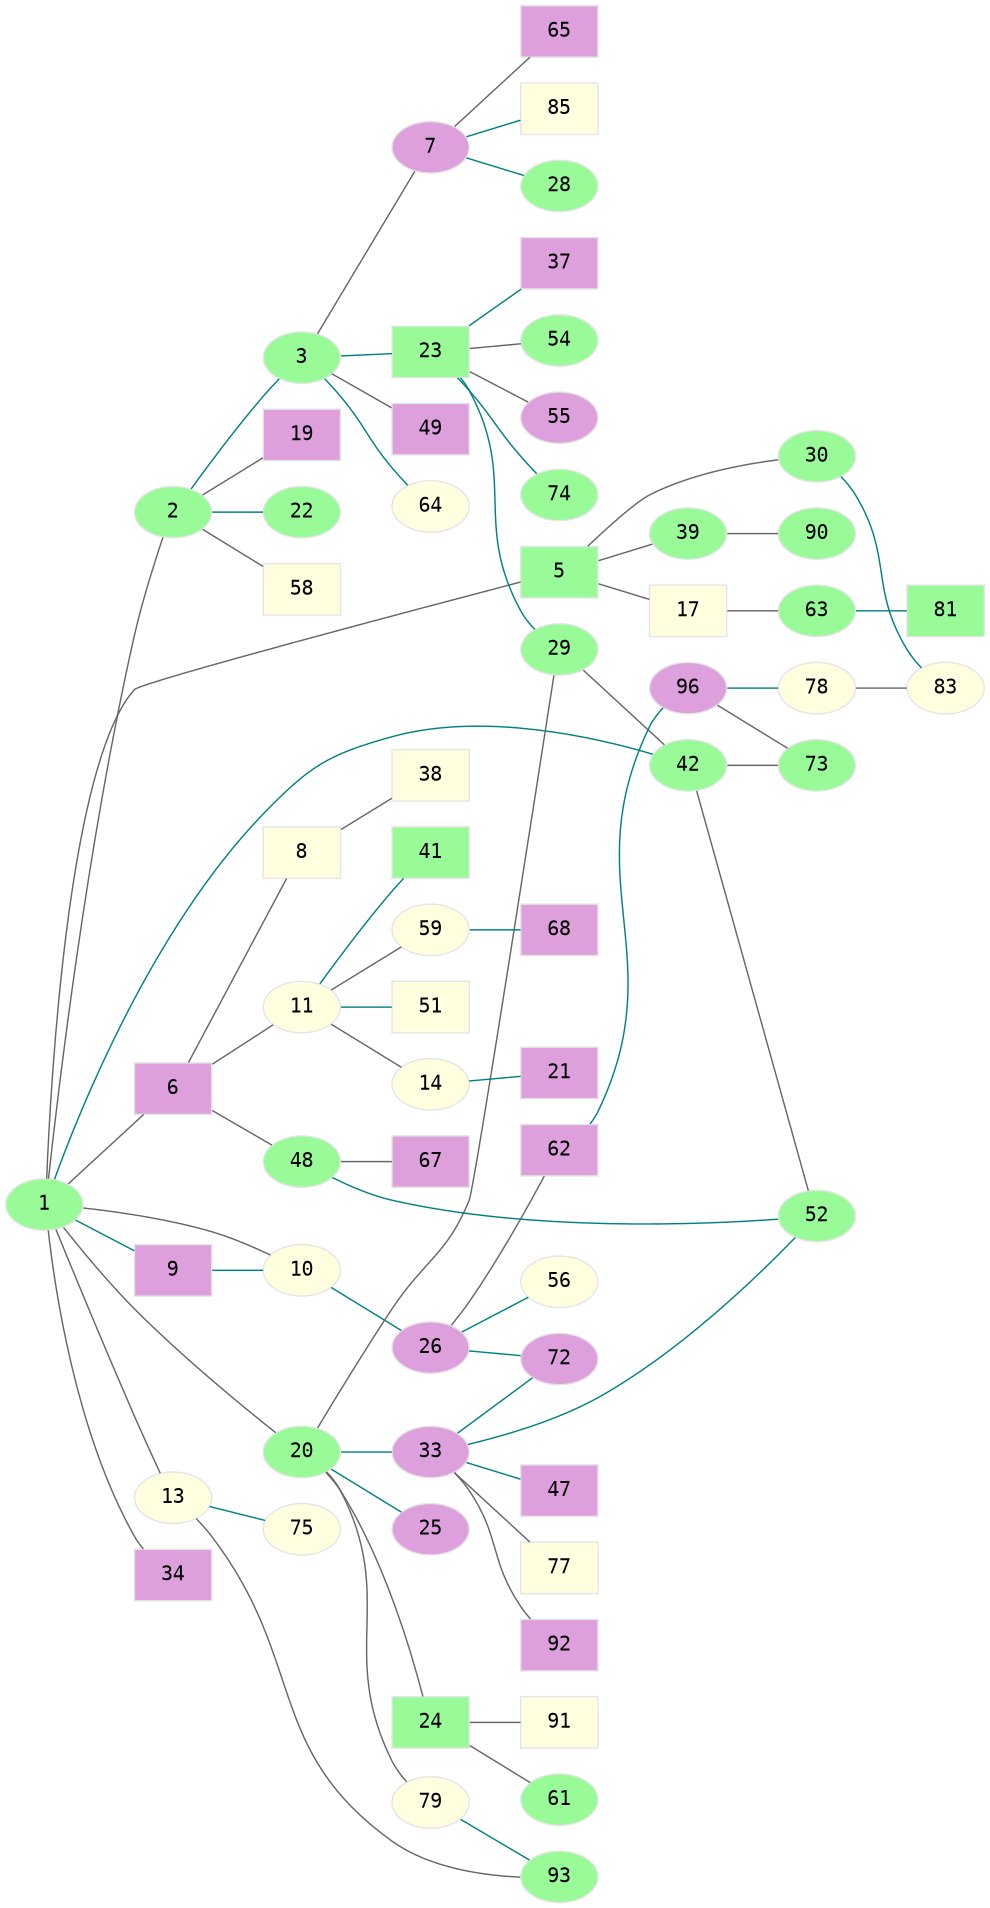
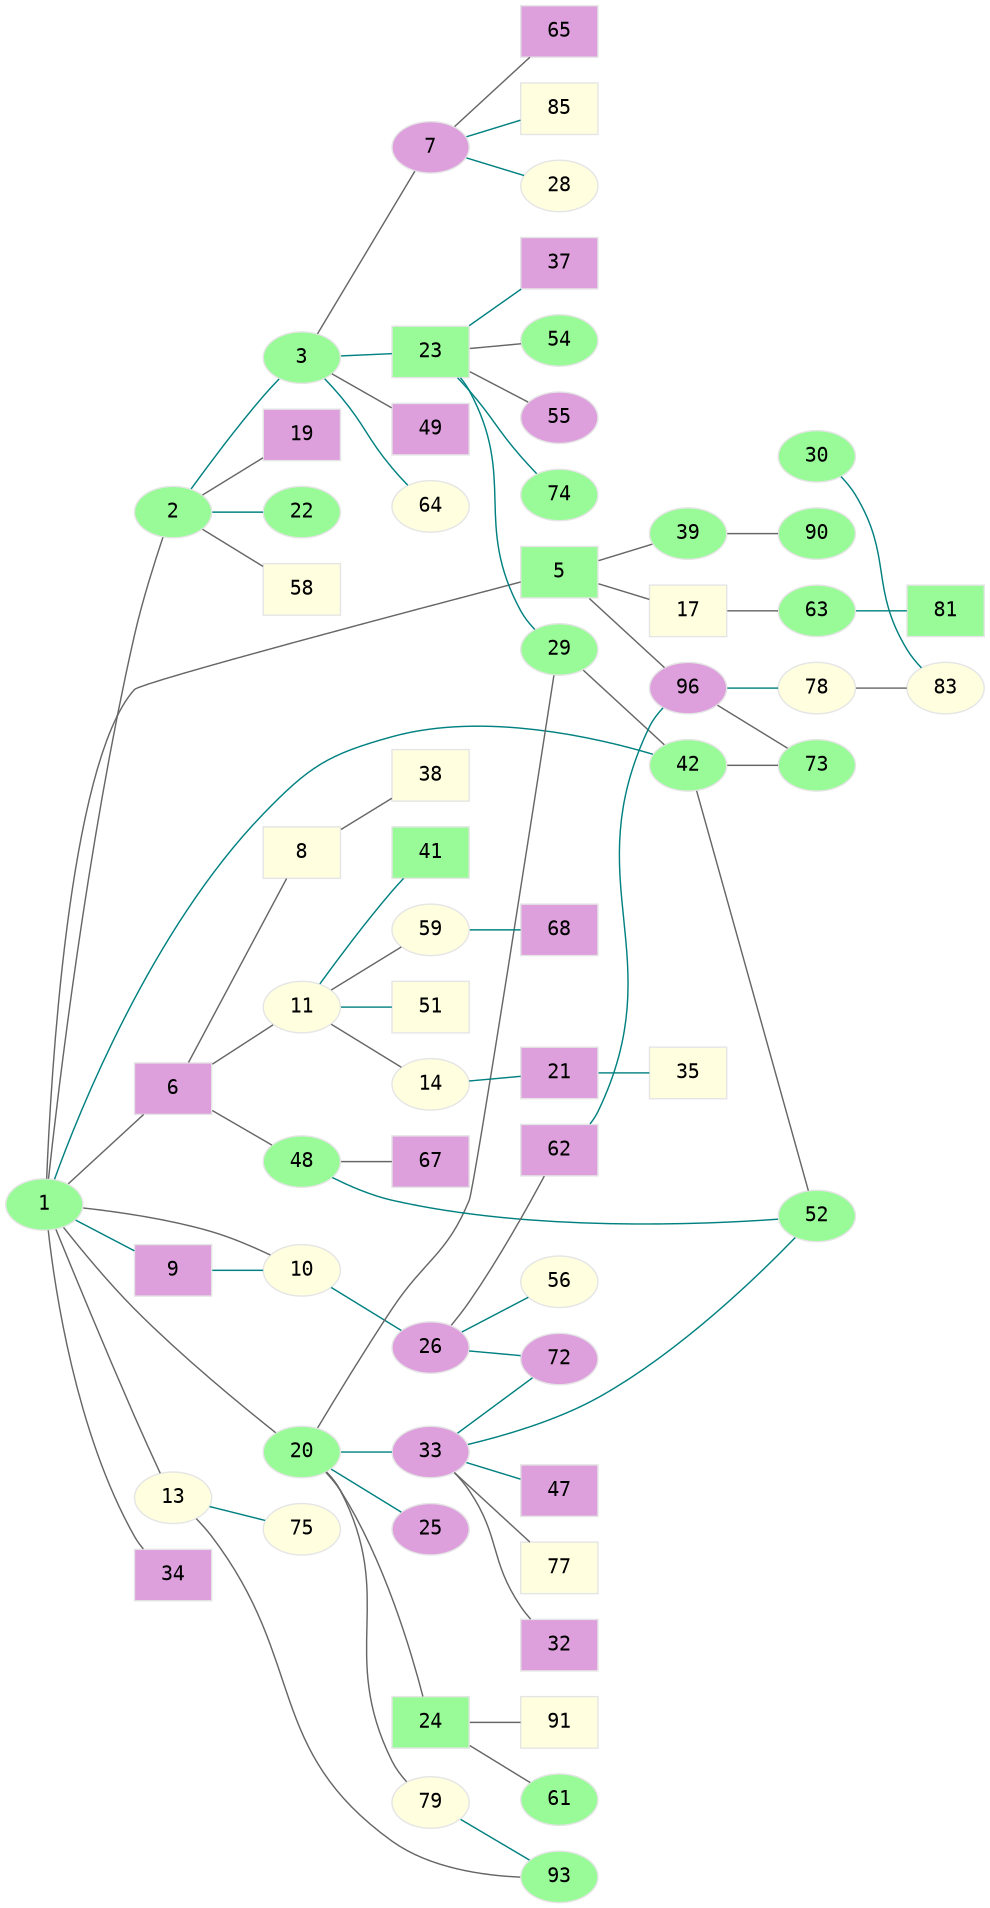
node "28": fillcolor palegreen -> lightyellow
edge "30" -- "5": now "96" -- "5"
node "35": added
node "92": label "92" -> "32"
